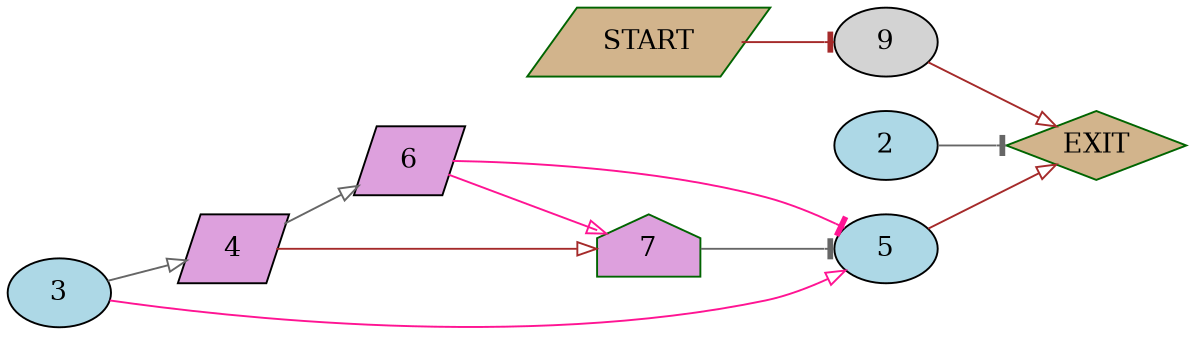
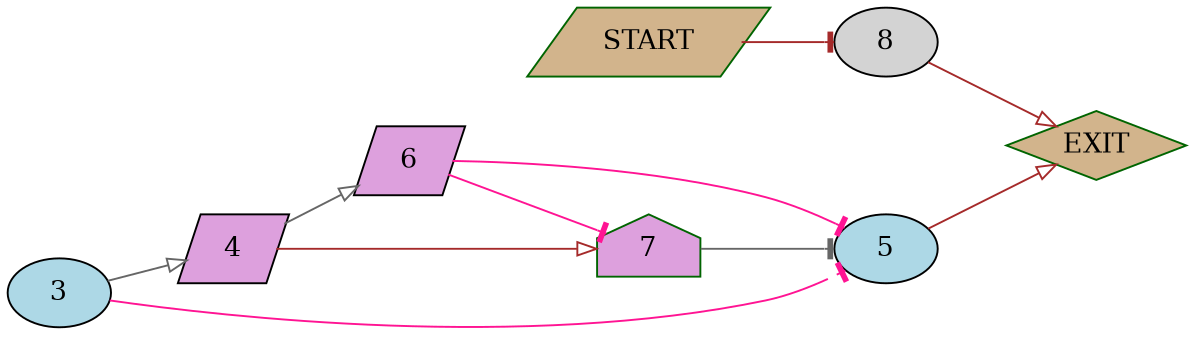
node "9": label "9" -> "8"
node "2": removed
edge "6" -> "7": arrowhead onormal -> tee
edge "3" -> "5": arrowhead onormal -> tee
